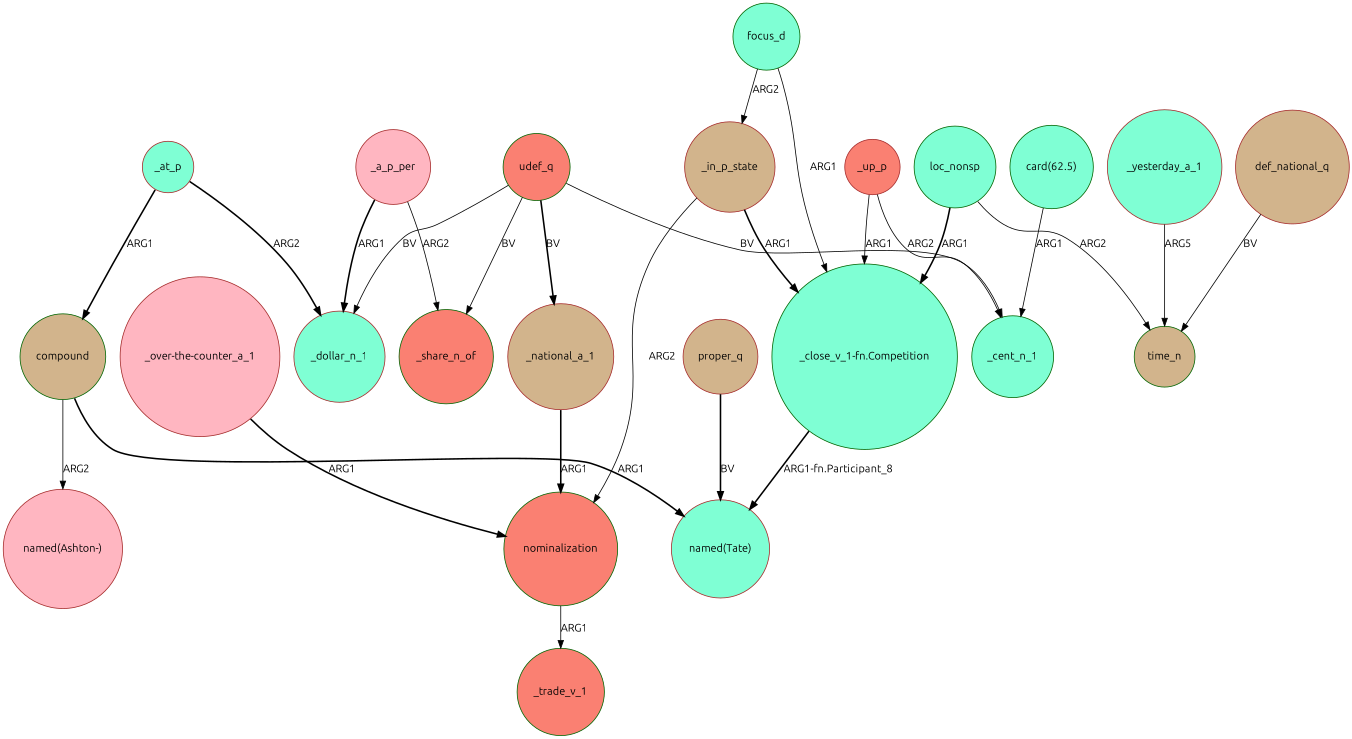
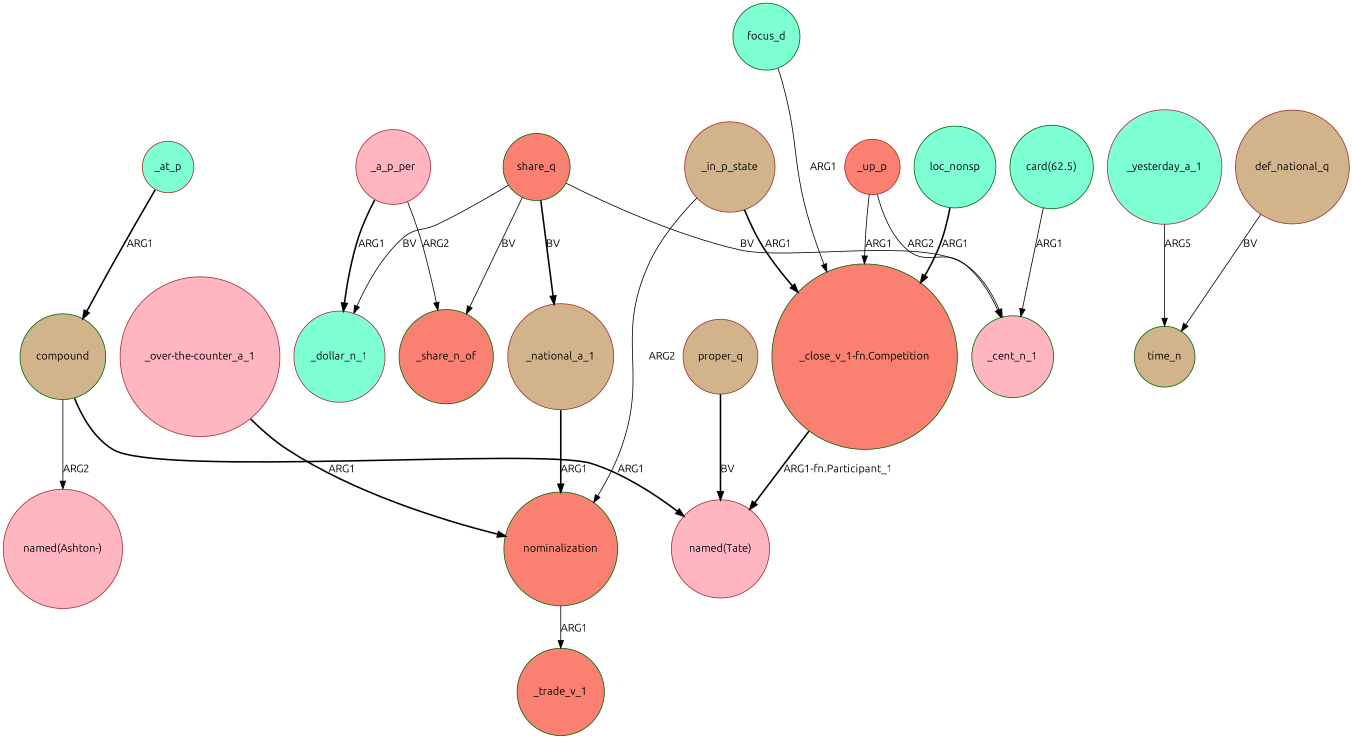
edge "focus_d" -> "_in_p_state": removed, label "ARG2"
node "udef_q": label "udef_q" -> "share_q"
edge "_at_p" -> "_dollar_n_1": removed, label "ARG2"
edge "loc_nonsp" -> "time_n": removed, label "ARG2"
node "_close_v_1-fn.Competition": fillcolor aquamarine -> salmon
node "_cent_n_1": fillcolor aquamarine -> lightpink
edge "_close_v_1-fn.Competition" -> "named(Tate)": label "ARG1-fn.Participant_8" -> "ARG1-fn.Participant_1"
node "named(Tate)": fillcolor aquamarine -> lightpink
